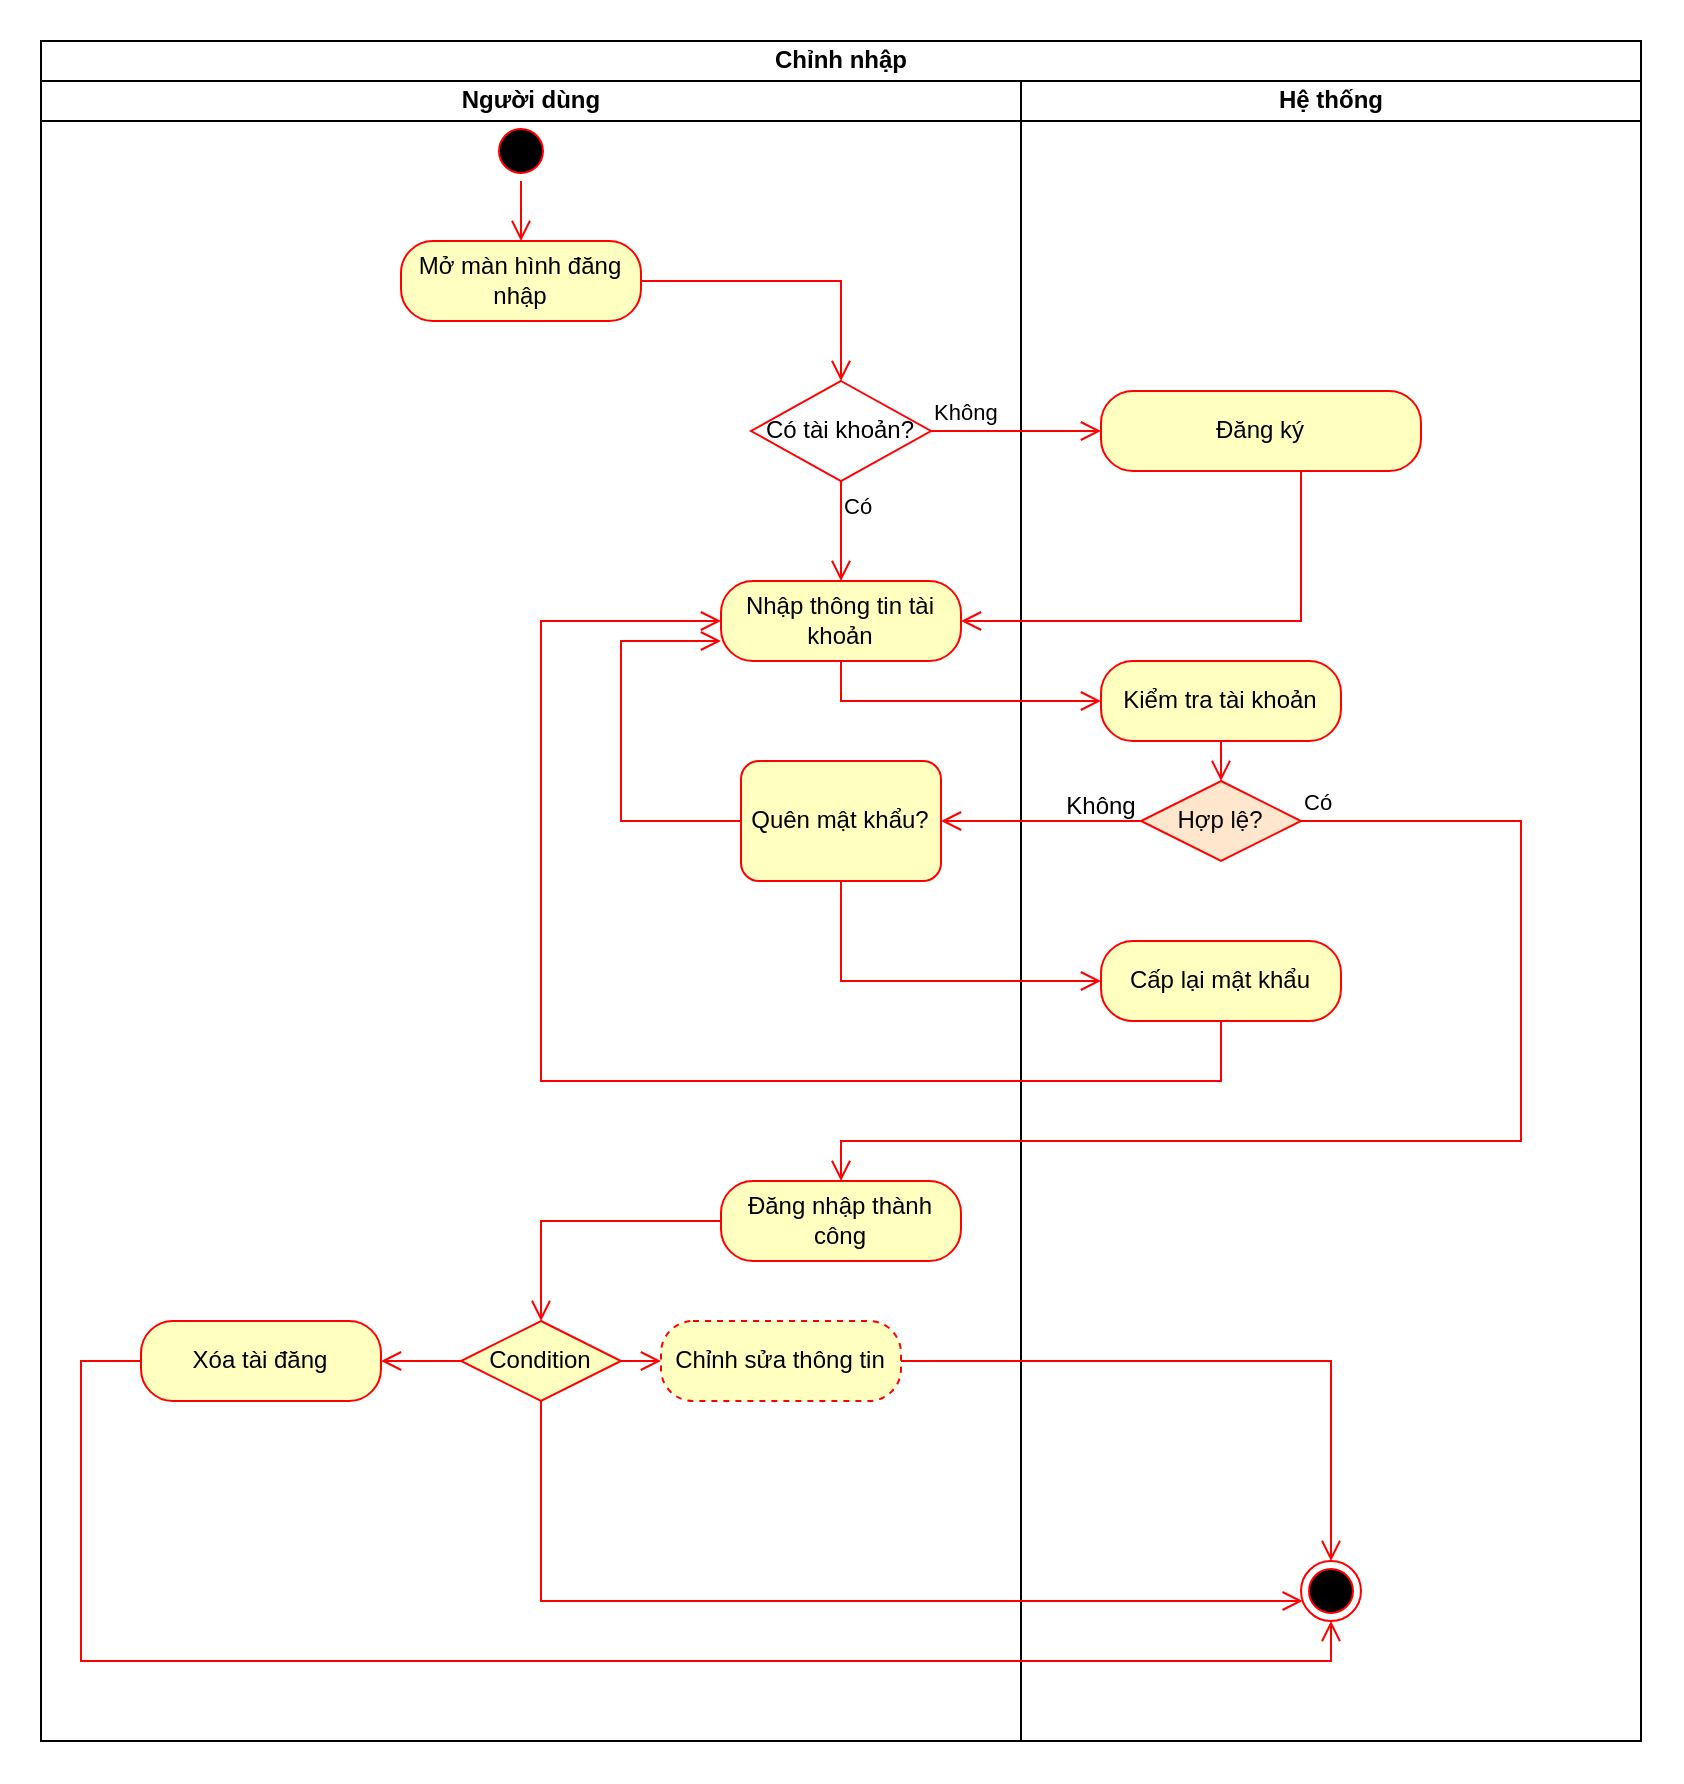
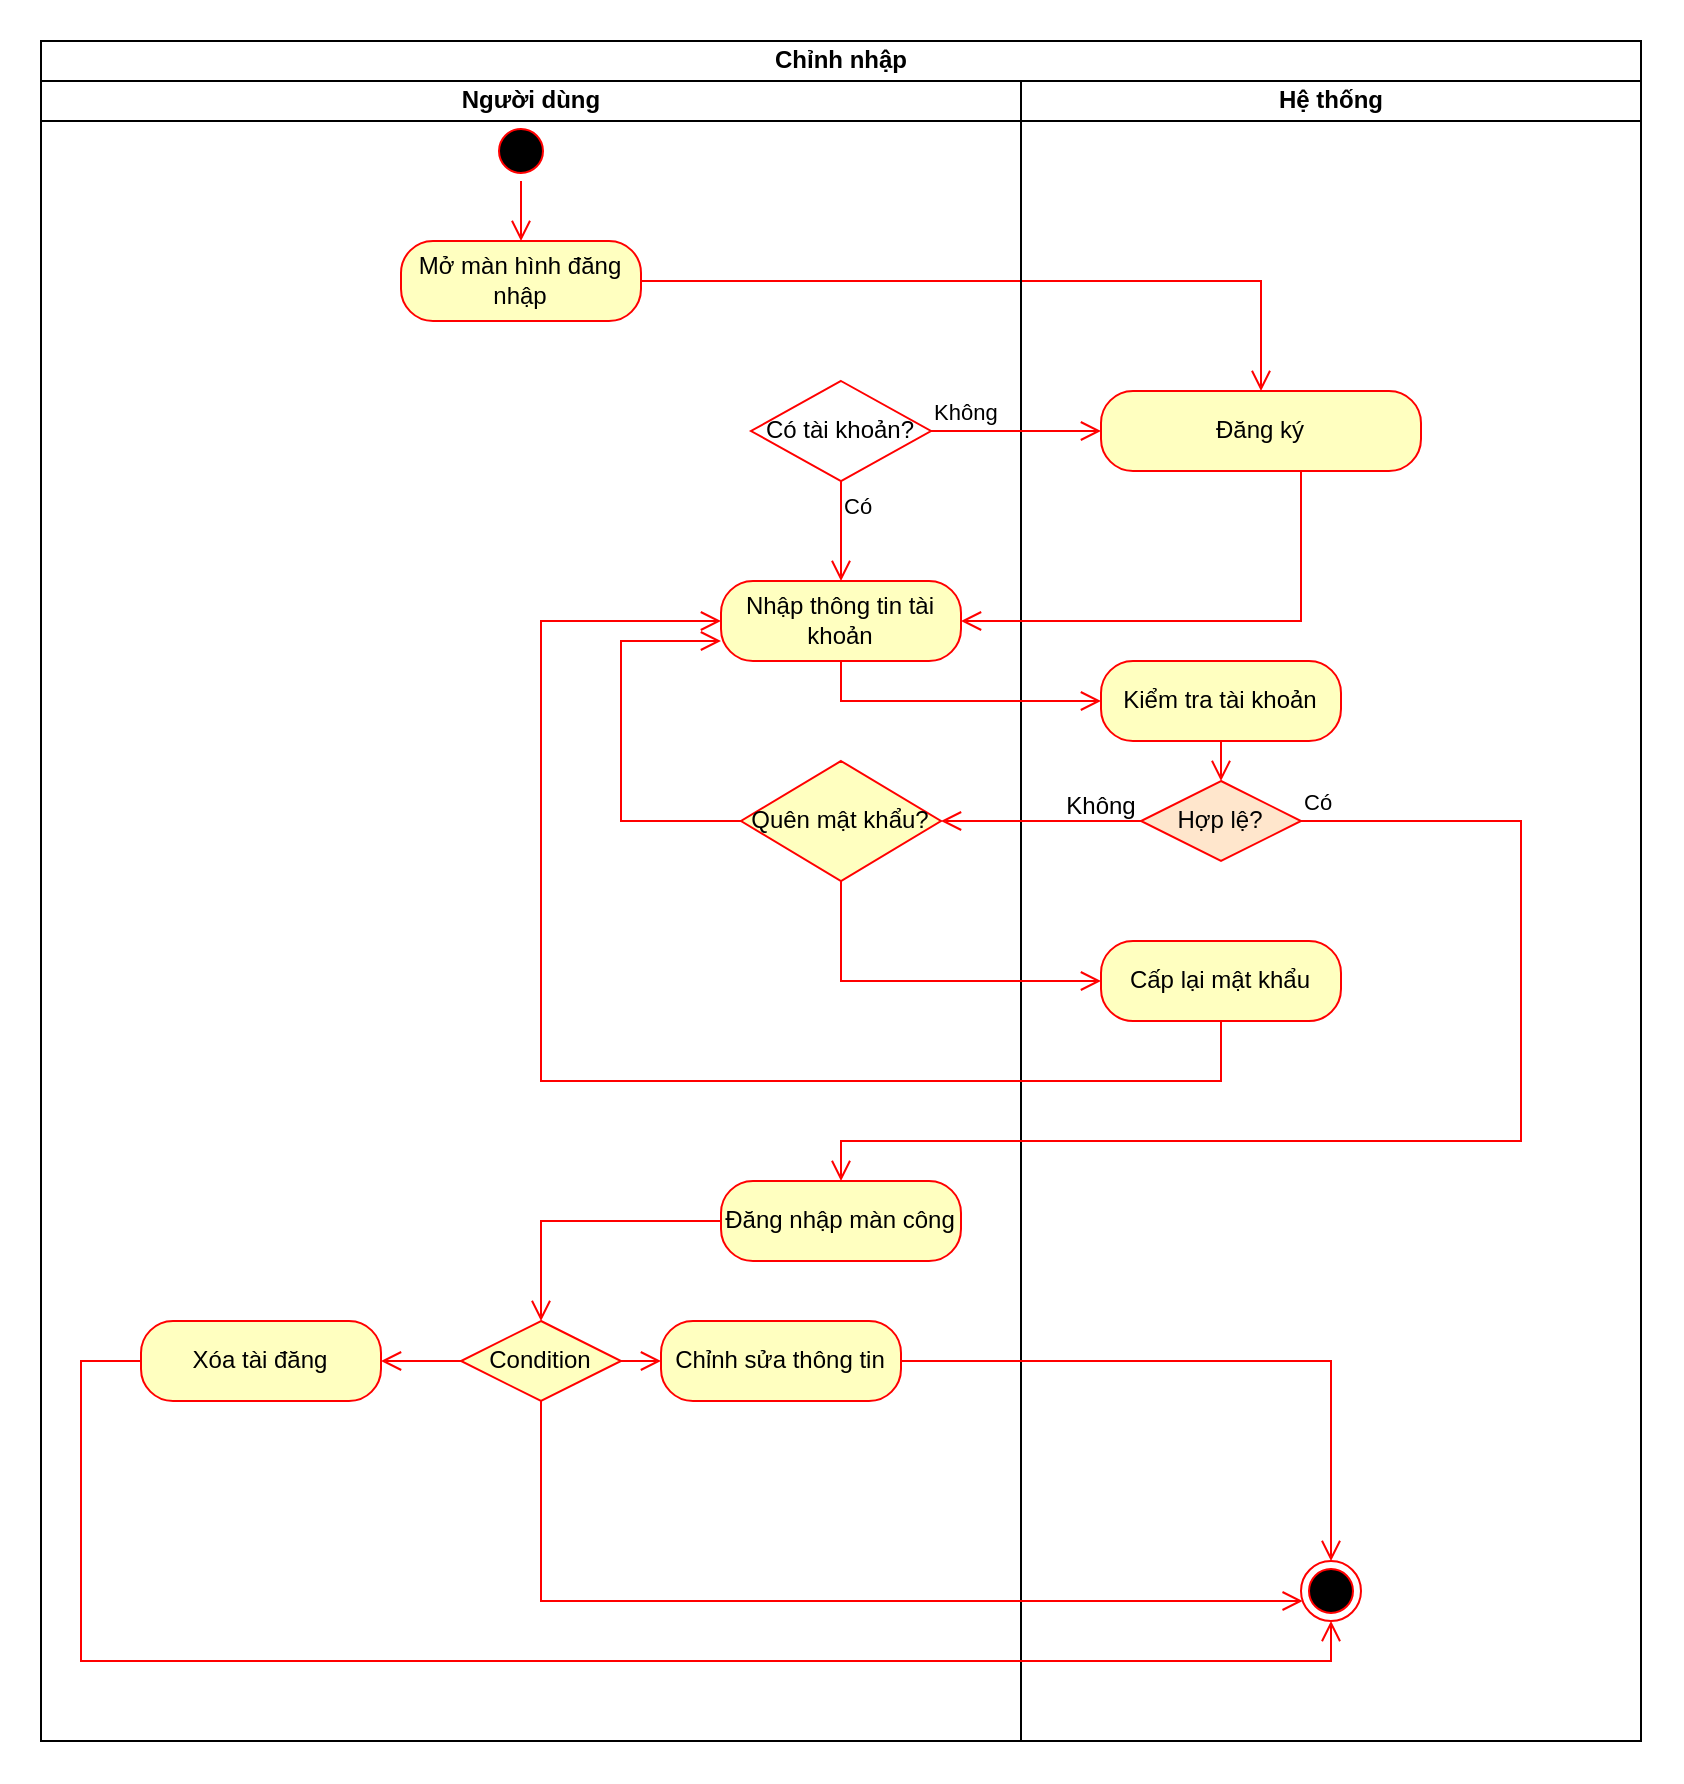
edge "Mở màn hình đăng nhập" -> "Có tài khoản?": now "Mở màn hình đăng nhập" -> "Đăng ký"
node "Quên mật khẩu?": shape rounded rectangle -> diamond
node "Đăng nhập thành công": label "Đăng nhập thành công" -> "Đăng nhập màn công"
node "Chỉnh sửa thông tin": style dashed -> solid
